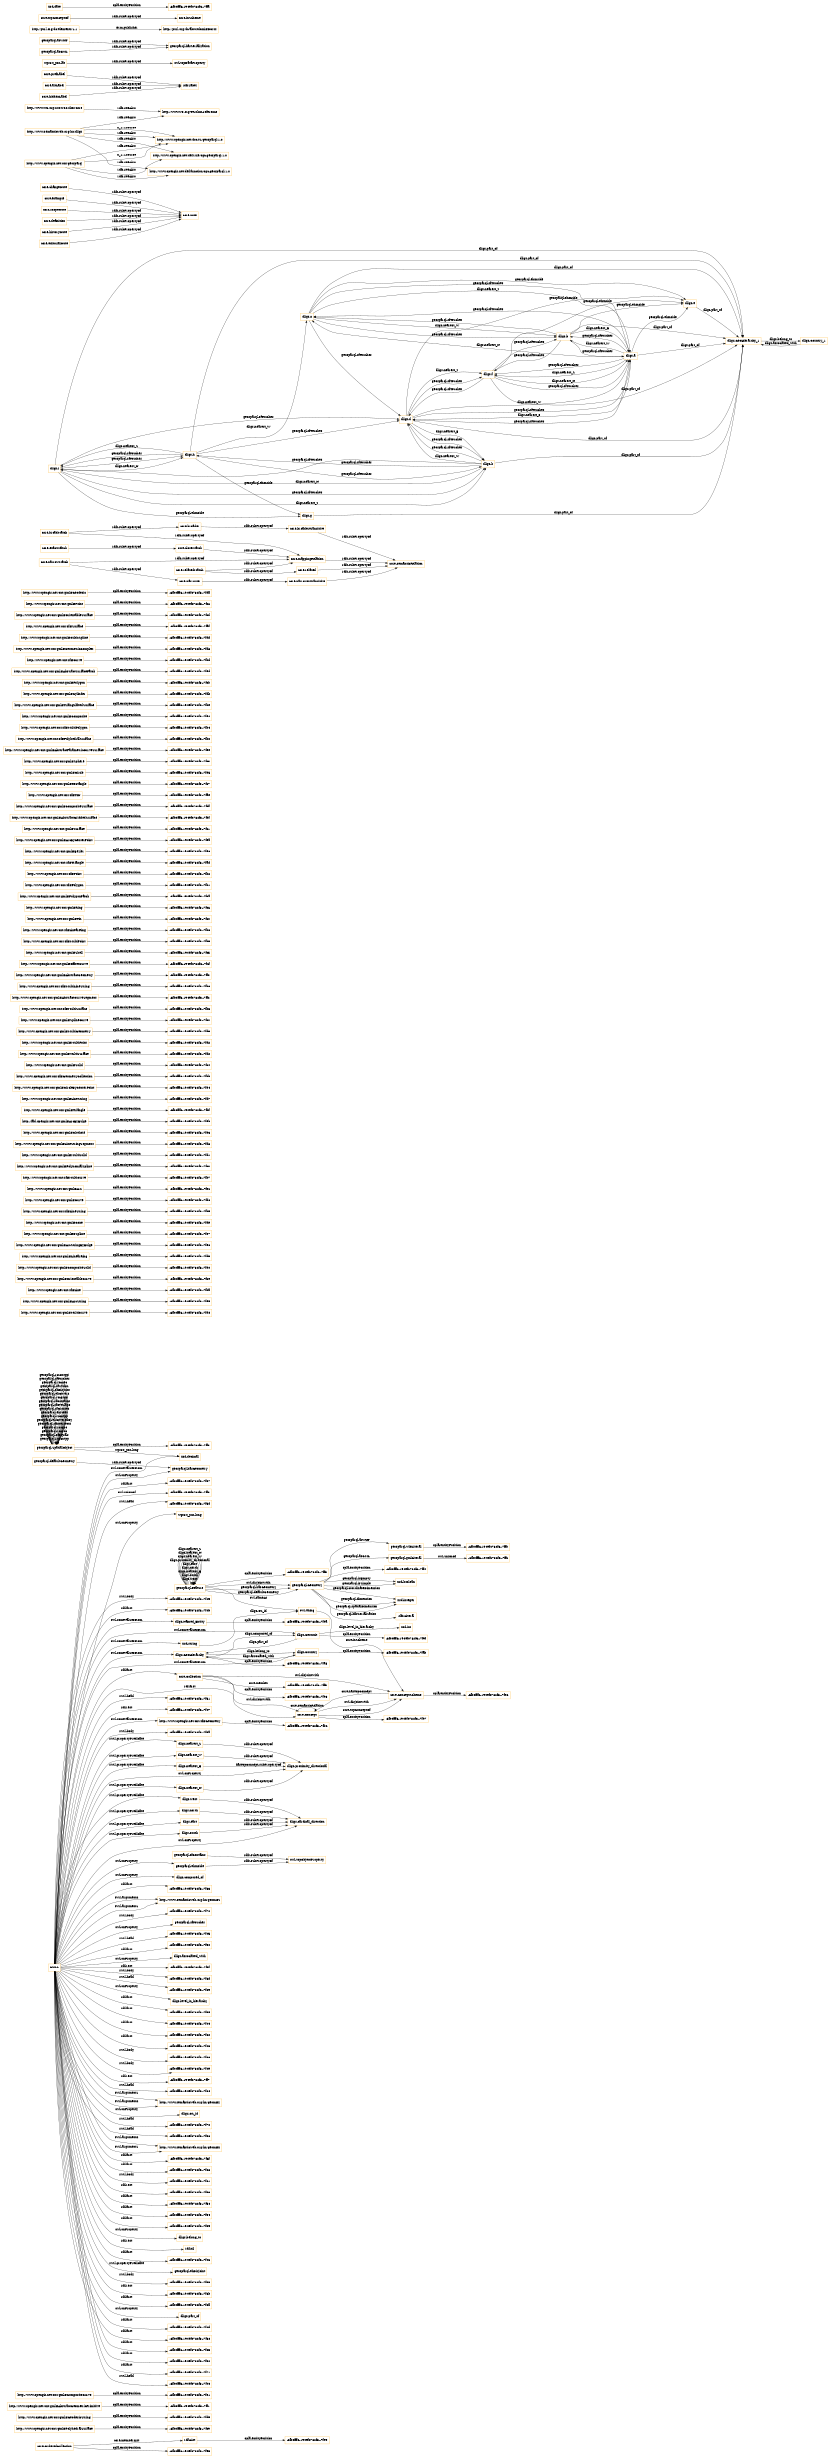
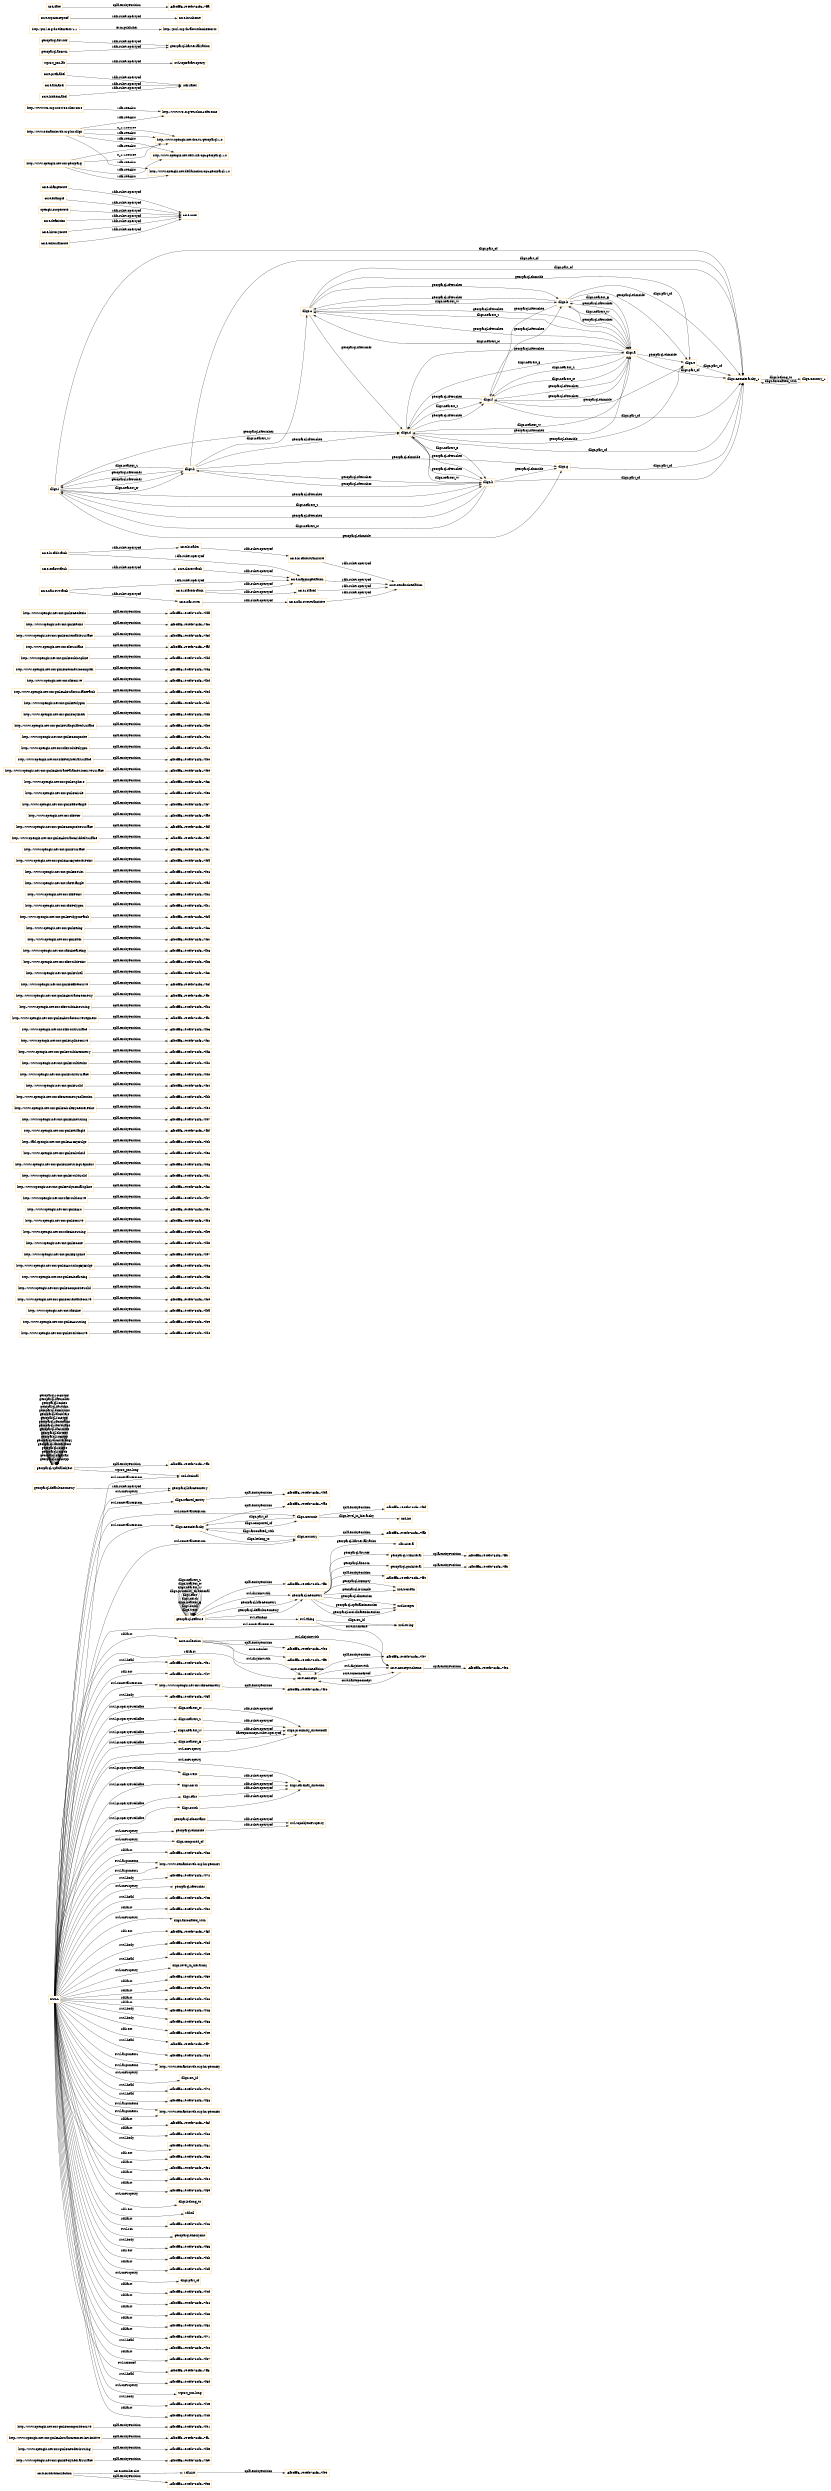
node "core:scopeNote": label "core:scopeNote" -> "opengis:scopeNote"
edge "dligs:k" -> "dligs:g": added, label "geosparql:ehInside"
edge "geosparql:gmlLiteral" -> "-6fb0fff6:194efc782f3:-7ffc": label "owl:unionOf" -> "opla:entityPosition"
edge "xsd:string" -> "owl:Thing": reversed
edge "NULL" -> "geosparql:ehDisjoint": label "swrl:propertyPredicate" -> "swrl:rcc"
